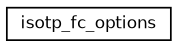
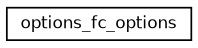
node "isotp_fc_options": label "isotp_fc_options" -> "options_fc_options"
